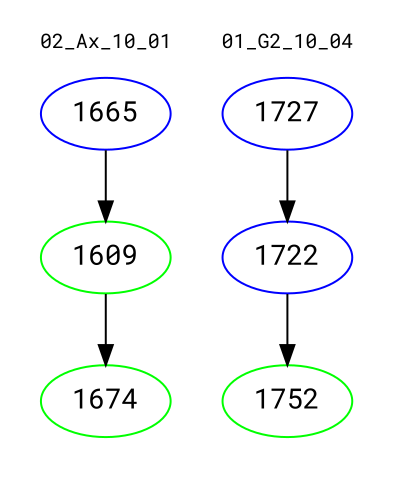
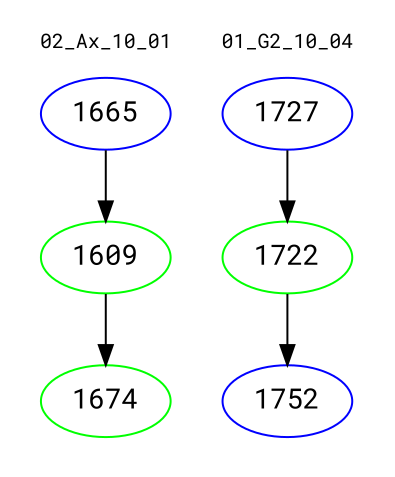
node "1722": color blue -> green
node "1752": color green -> blue
